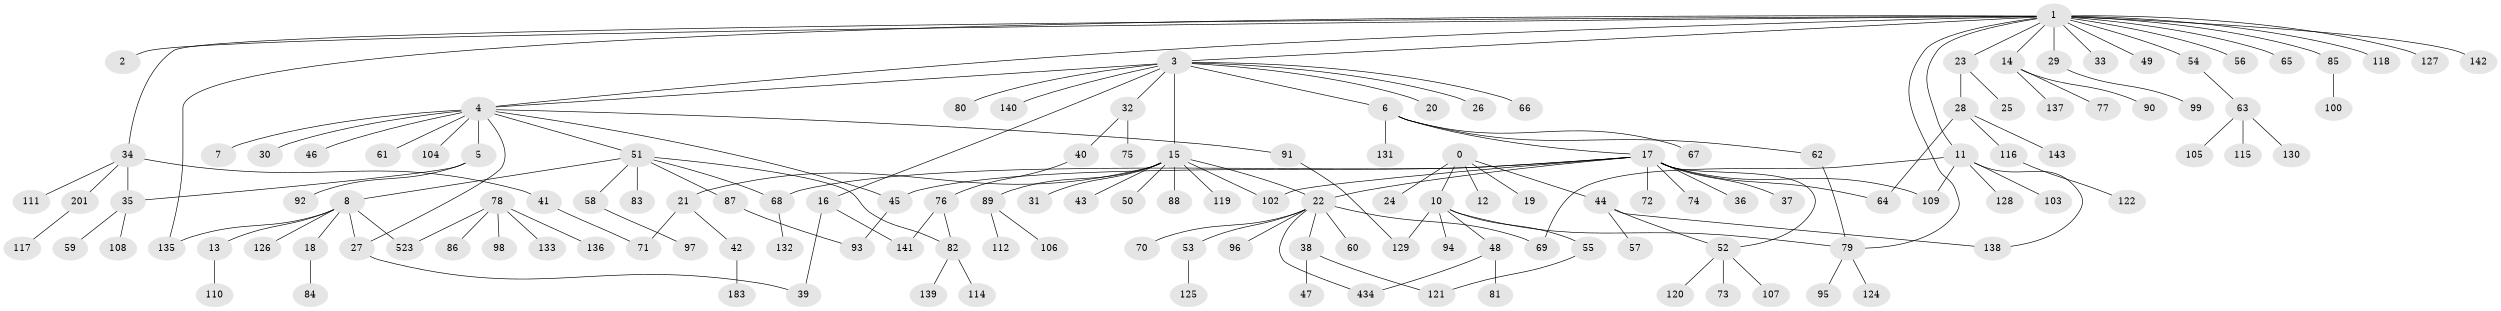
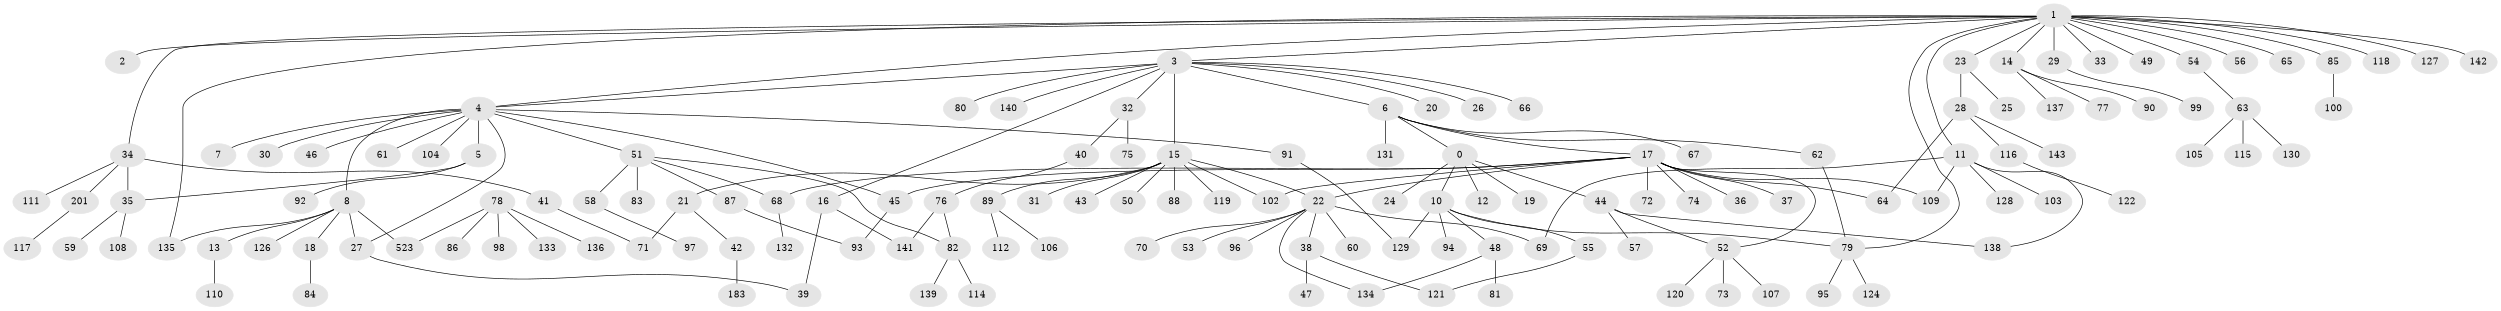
edge "6" -- "0": added
edge "51" -- "8": now "4" -- "8"
node "125": removed
node "434": label "434" -> "134"
